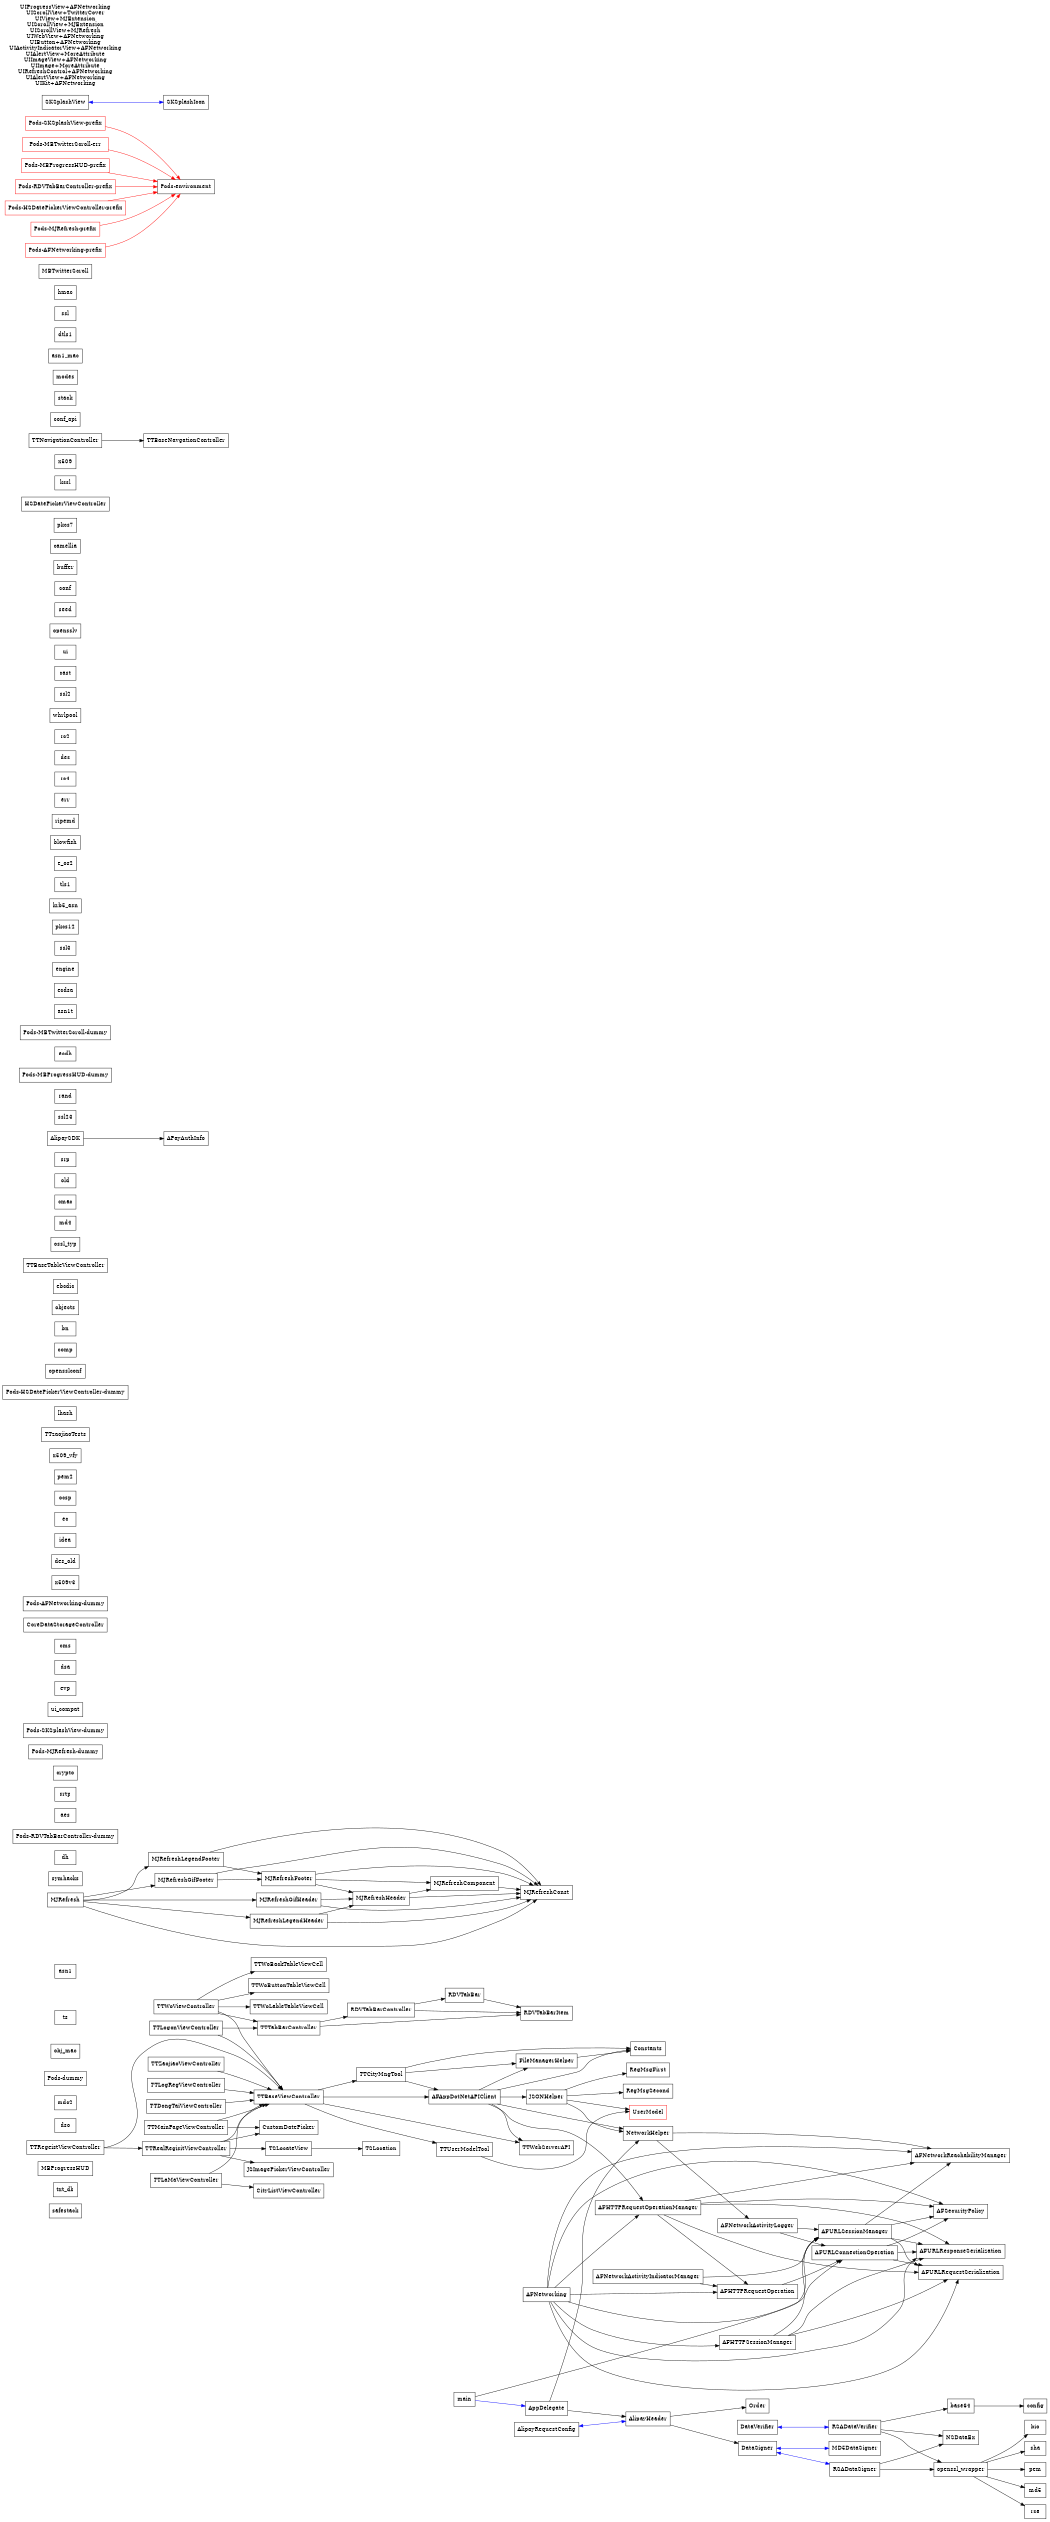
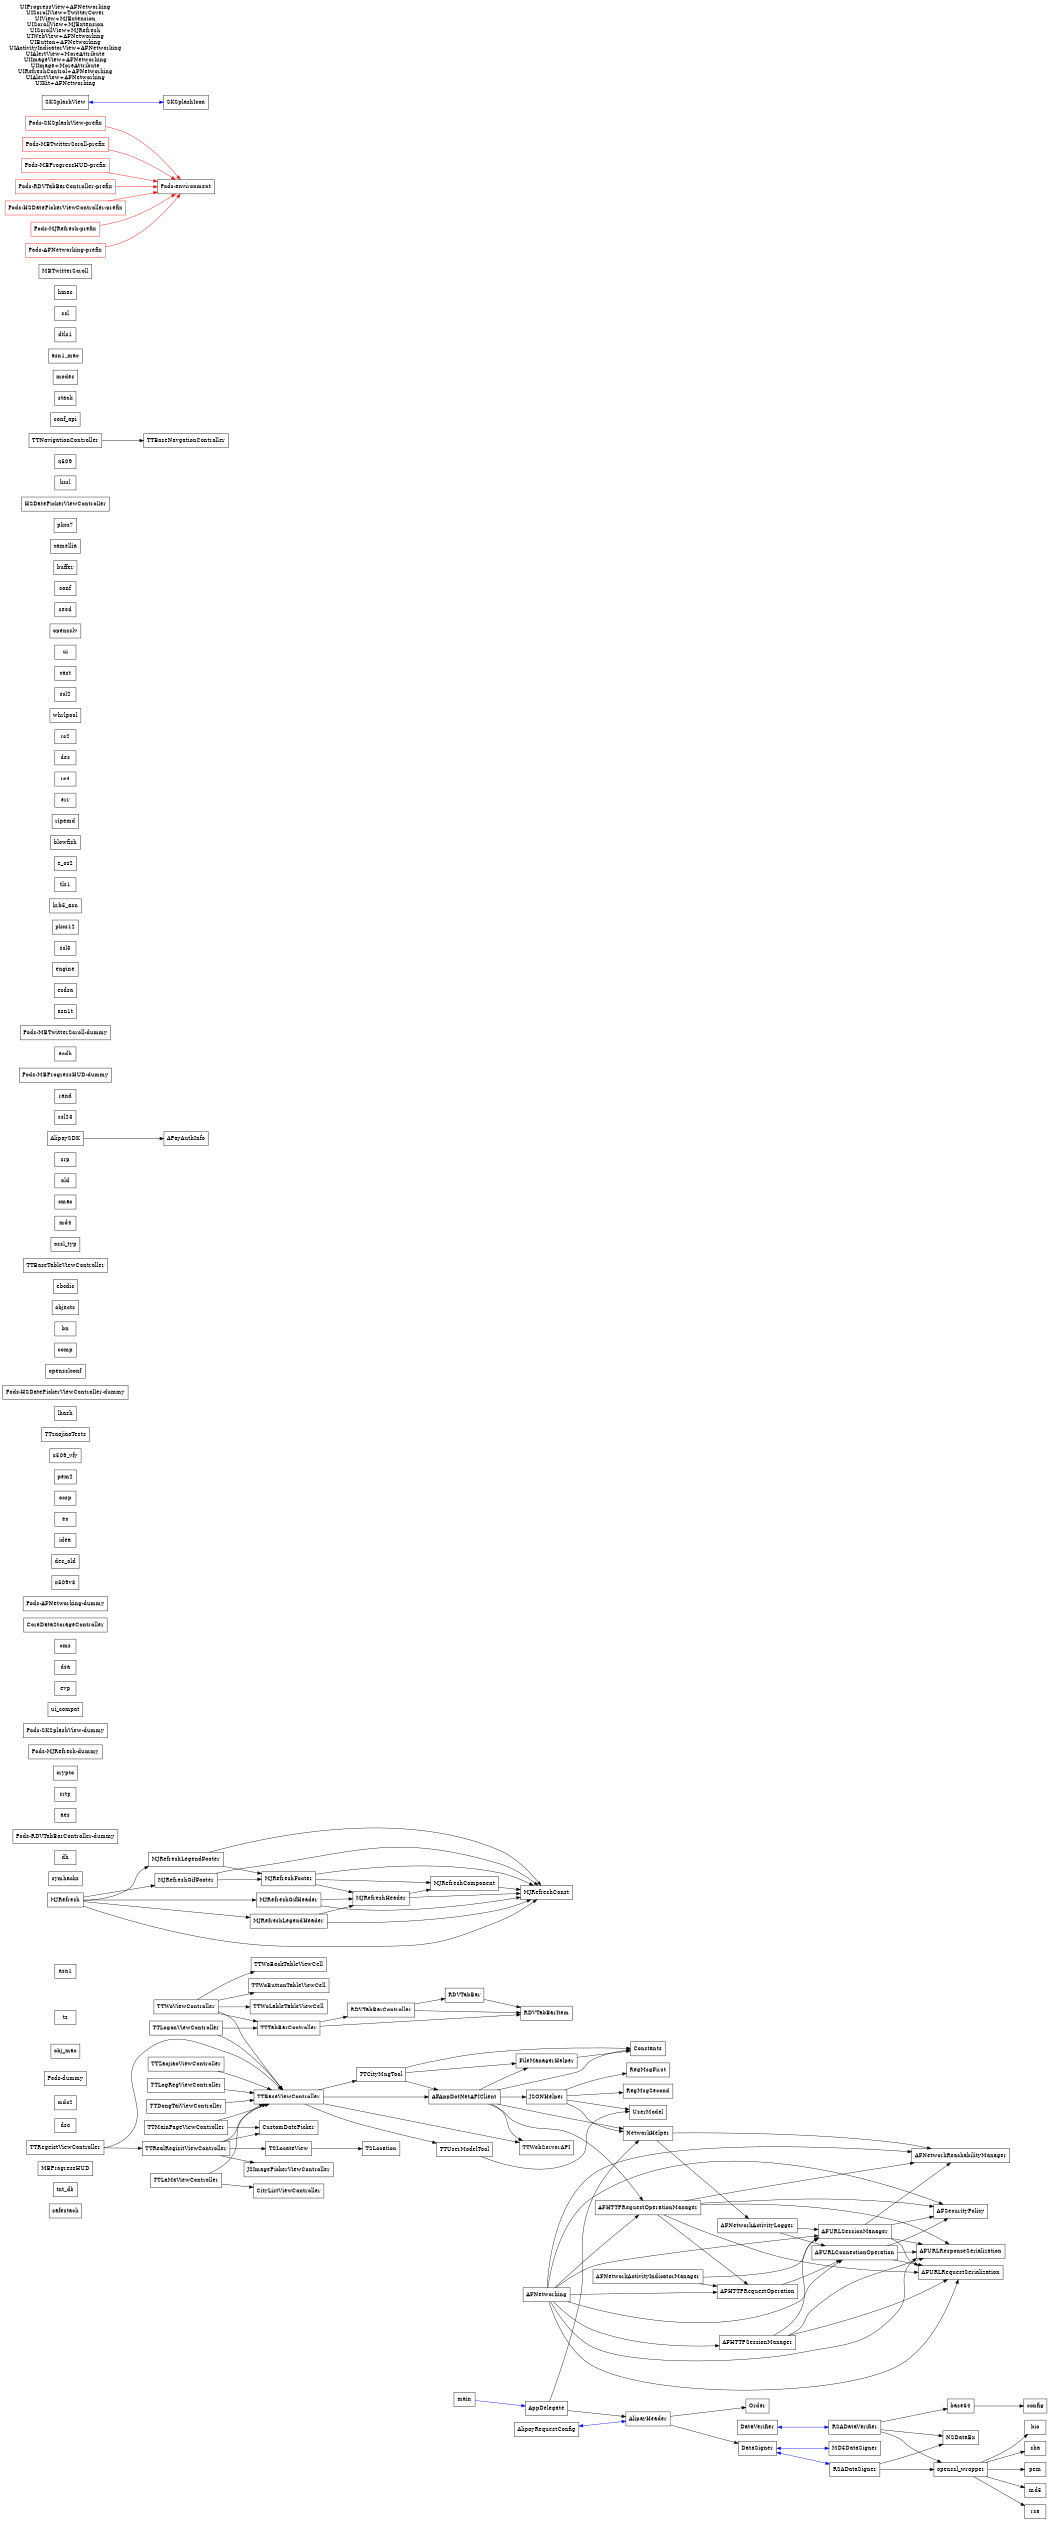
node "Pods-MBTwitterScroll-err": label "Pods-MBTwitterScroll-err" -> "Pods-MBTwitterScroll-prefix"
node "UserModel": color red -> black
edge "main" -> "AFURLSessionManager": now "AFNetworking" -> "AFURLSessionManager"
